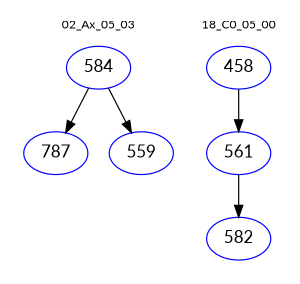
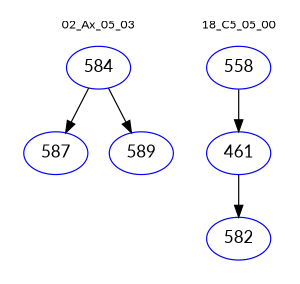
cluster "18_C0_05_00": label "18_C0_05_00" -> "18_C5_05_00"
node "458": label "458" -> "558"
node "787": label "787" -> "587"
node "559": label "559" -> "589"
node "561": label "561" -> "461"
